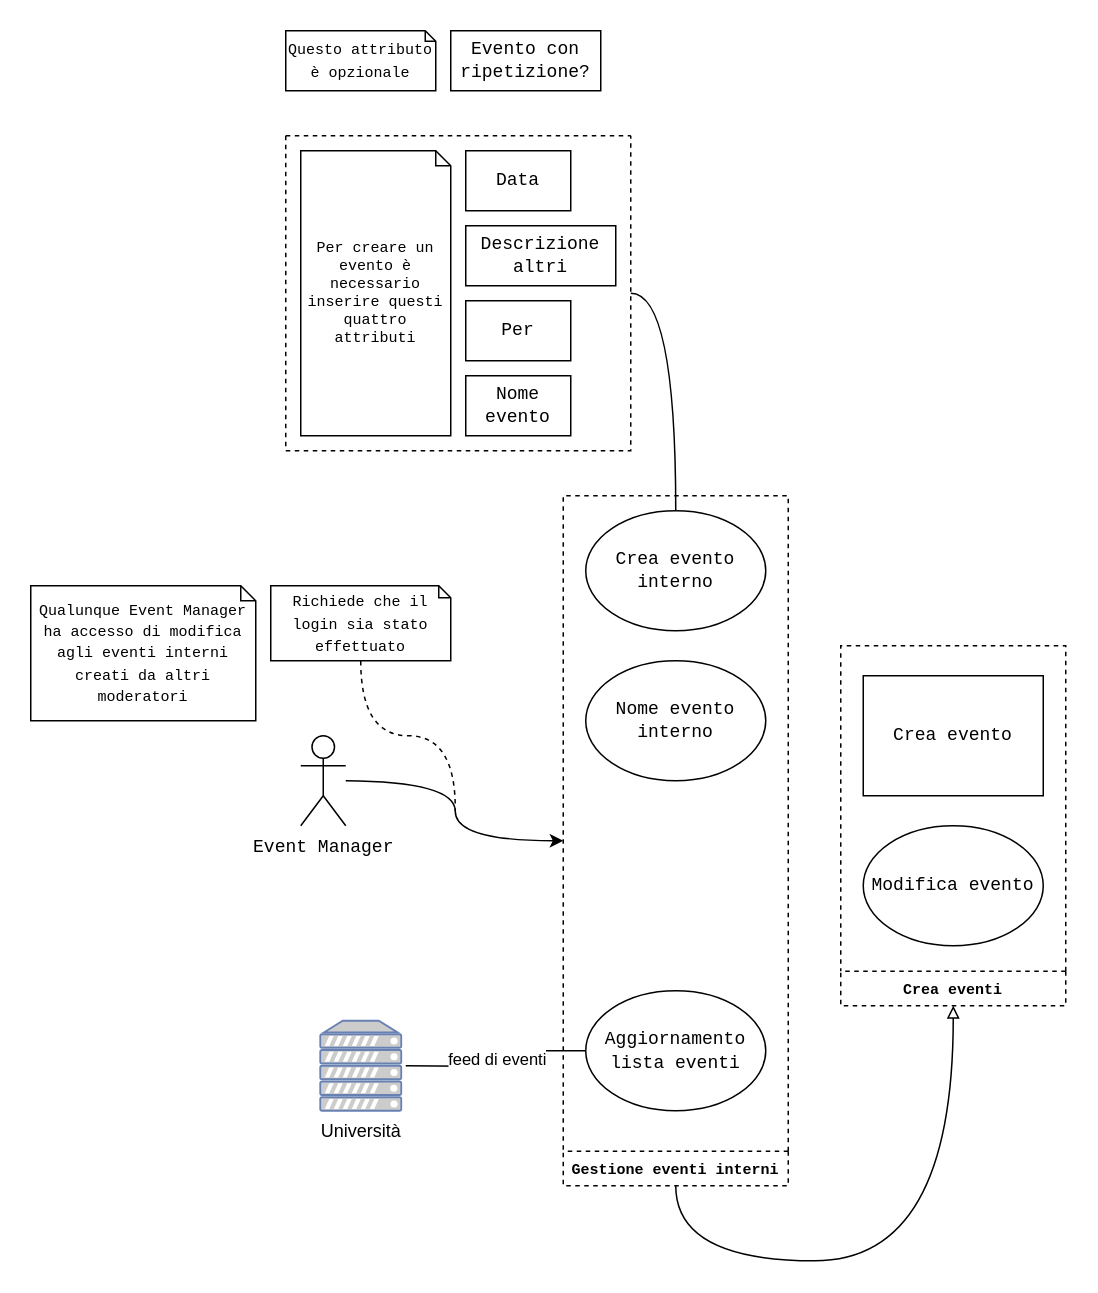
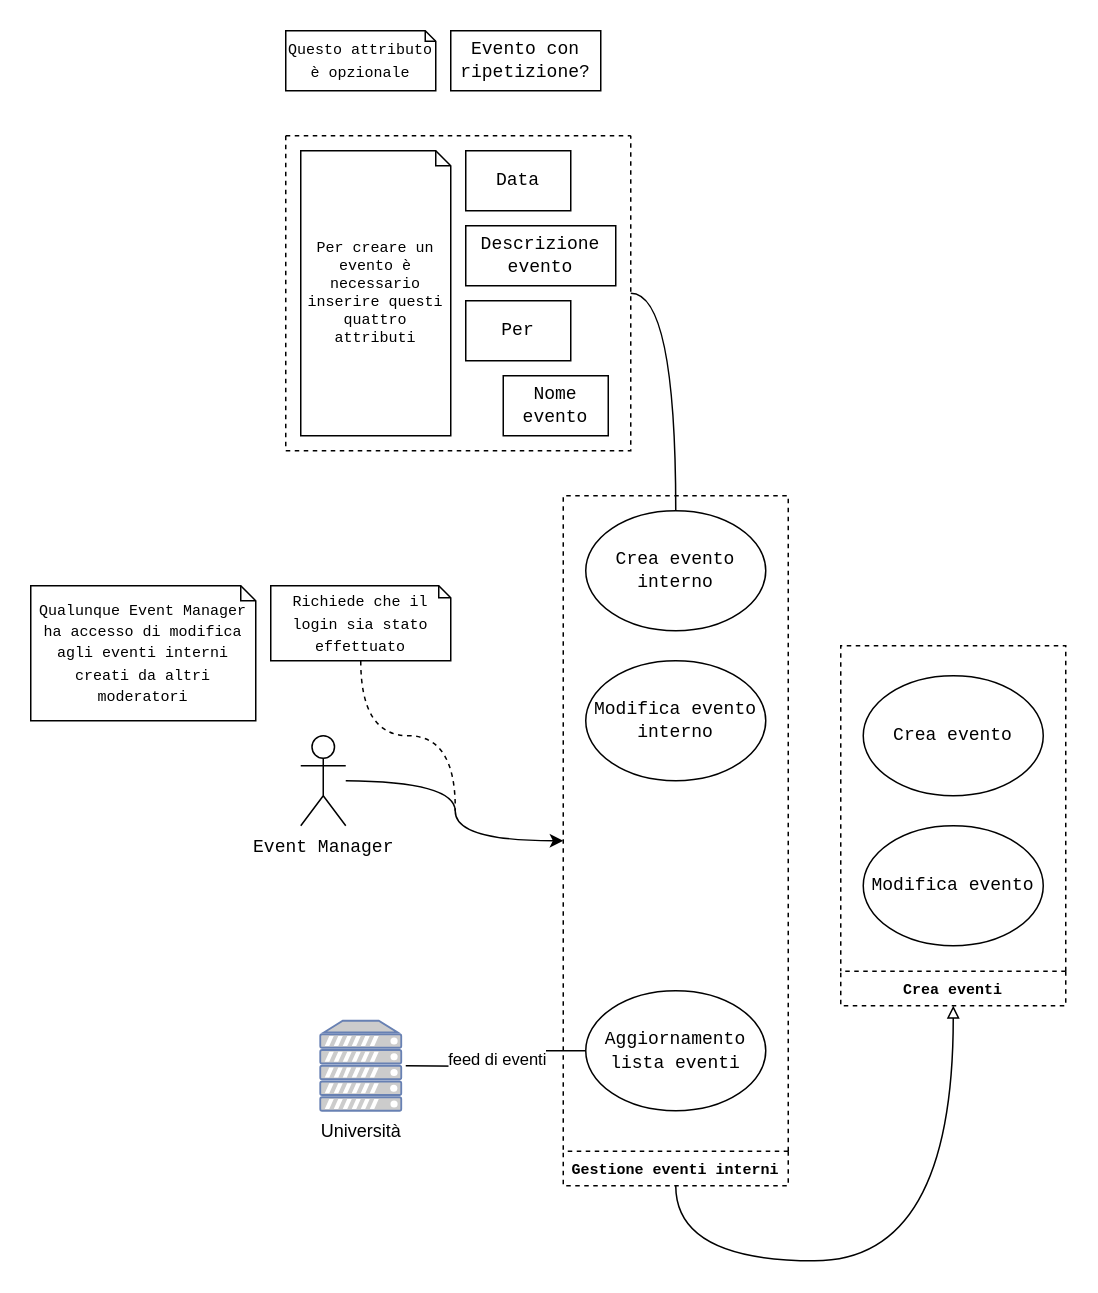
node "Descrizione altri": label "Descrizione altri" -> "Descrizione evento"
node "Nome evento": moved (518, 406) -> (556, 406)
node "Nome evento interno": label "Nome evento interno" -> "Modifica evento interno"
node "Crea evento": shape rectangle -> ellipse
